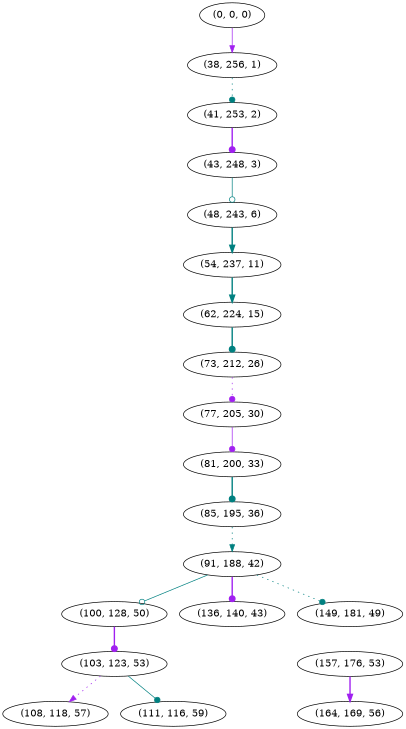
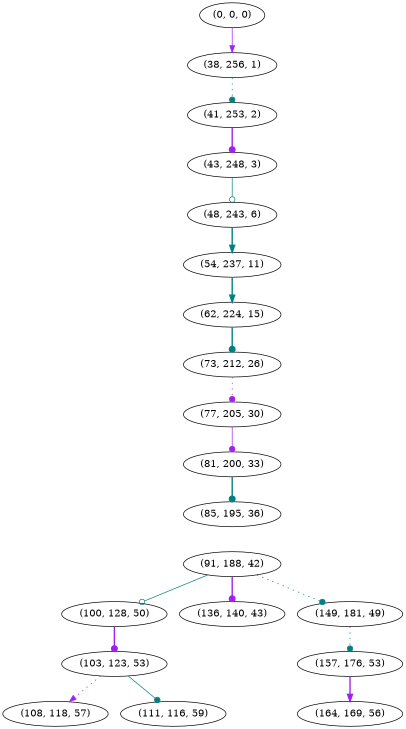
edge "(85, 195, 36)" -> "(91, 188, 42)": removed
edge "(149, 181, 49)" -> "(157, 176, 53)": added
